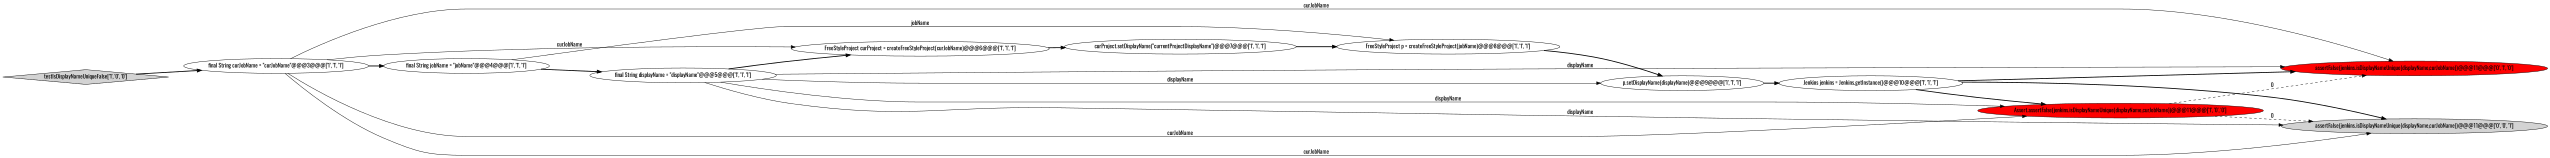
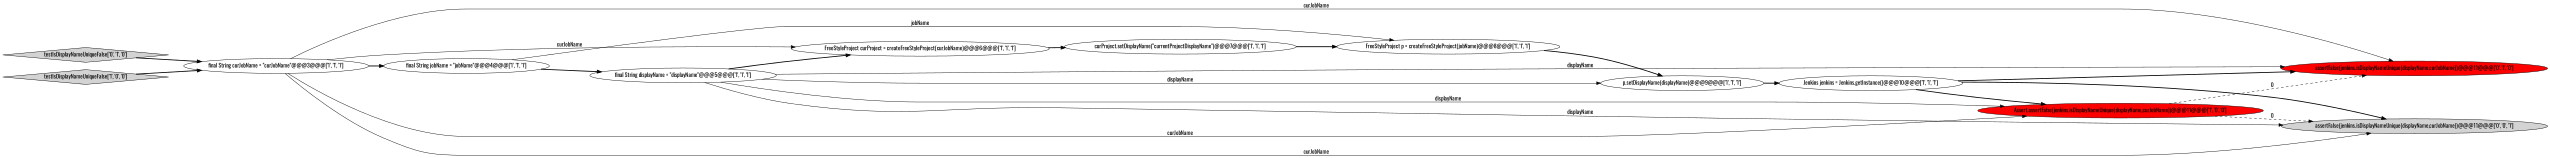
node "testIsDisplayNameUniqueFalse['0', '1', '0']": added
